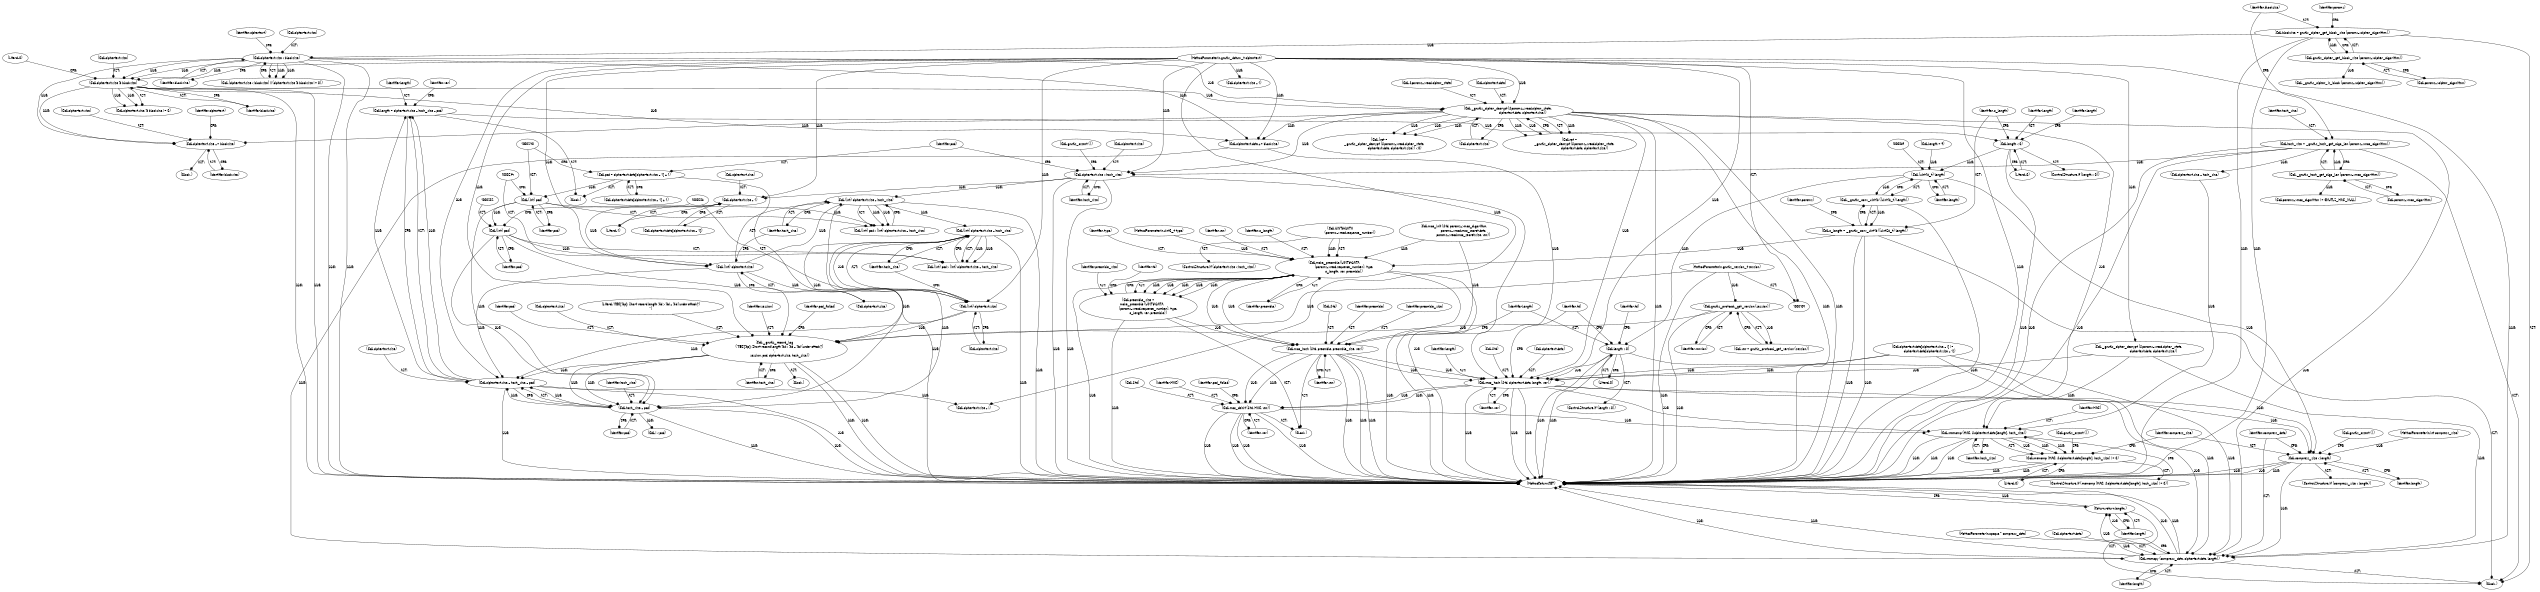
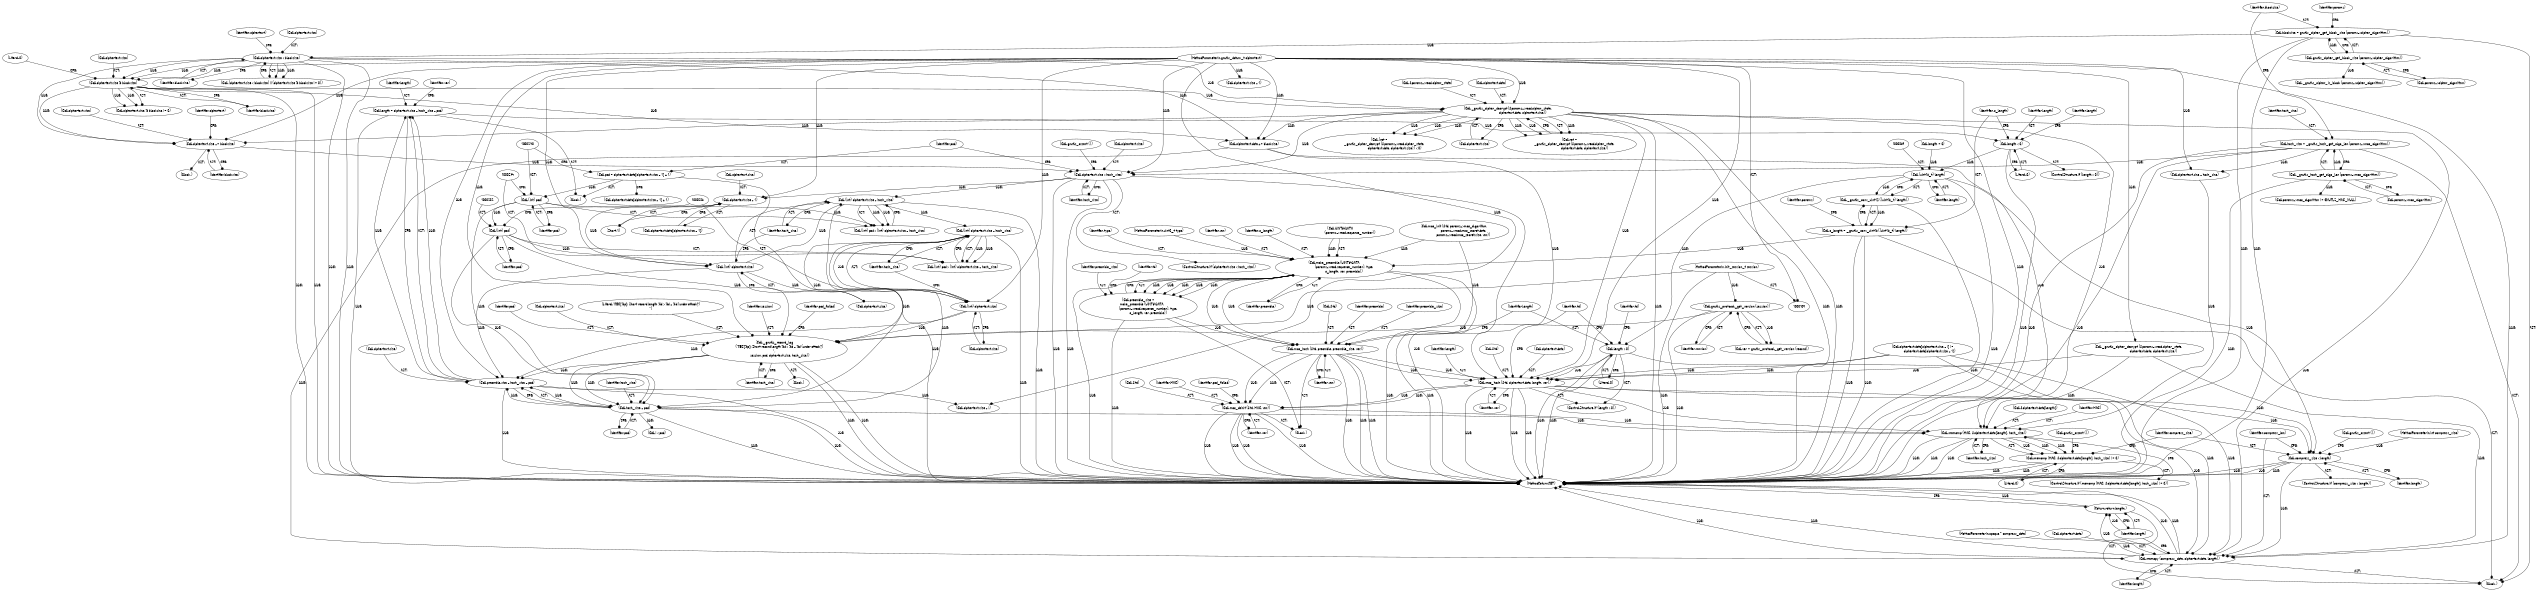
edge "(MethodParameterIn,gnutls_datum_t ciphertext)" -> "(Call,ciphertext.size - hash_size)": added, label "DDG:"
edge "(MethodParameterIn,gnutls_datum_t ciphertext)" -> "(Call,ciphertext.size -= blocksize)": added, label "DDG:"
node "(Call,length = 9)": label "(Call,length = 9)" -> "(Call,length = 0)"
edge "(Call,ciphertext.data += blocksize)" -> "(Call,memcmp (MAC, &ciphertext.data[length], hash_size))": added, label "DDG:"
edge "(Call,ciphertext.size -= blocksize)" -> "(Call,ciphertext.size < hash_size)": added, label "DDG:"
edge "(Call,ciphertext.data += blocksize)" -> "(Call,mac_hash (&td, ciphertext.data, length, ver))": arrowhead dot -> diamond
edge "(Call,ciphertext.data[ciphertext.size - 1] + 1)" -> "(Call,pad = ciphertext.data[ciphertext.size - 1] + 1)": removed, label "AST:"
node "(Call,_gnutls_conv_uint16 ((uint16_t) length))": label "(Call,_gnutls_conv_uint16 ((uint16_t) length))" -> "(Call,_gnutls_conv_uint12 ((uint16_t) length))"
node "(Literal,1)": label "(Literal,1)" -> "(Short,1)"
node "(Call,c_length = _gnutls_conv_uint16 ((uint26_t) length))": label "(Call,c_length = _gnutls_conv_uint16 ((uint26_t) length))" -> "(Call,c_length = _gnutls_conv_uint16 ((uint16_t) length))"
edge "(Call,UINT64DATA (params->read.sequence_number))" -> "(ControlStructure,if (ciphertext.size < hash_size))": now "(Call,ciphertext.size < hash_size)" -> "(ControlStructure,if (ciphertext.size < hash_size))"
node "(MethodParameterIn,gnutls_session_t session)": label "(MethodParameterIn,gnutls_session_t session)" -> "(MethodParameterIn,init_session_t session)"
node "(Call,ver = gnutls_protocol_get_version (session))": label "(Call,ver = gnutls_protocol_get_version (session))" -> "(Call,ver = gnutls_protocol_get_version (record))"
node "(Call,ciphertext.size - hash_size - pad)": label "(Call,ciphertext.size - hash_size - pad)" -> "(Call,preamble.size - hash_size - pad)"
edge "(Call,mac_hash (&td, ciphertext.data, length, ver))" -> "(ControlStructure,if (length > 0))": added, label "AST:"
node "(Call,&ciphertext.data[length])": added
edge "(Call,hash_size - pad)" -> "(Call,memcmp (MAC, &ciphertext.data[length], hash_size))": added, label "DDG:"
edge "(Call,mac_hash (&td, ciphertext.data, length, ver))" -> "(Call,memcmp (MAC, &ciphertext.data[length], hash_size))": arrowhead dot -> diamond
edge "(Call,(uint16_t) length)" -> "(MethodReturn,RET)": added, label "DDG:"
node "(Identifier,compress_data)": label "(Identifier,compress_data)" -> "(Identifier,compress_len)"
edge "(Call,_gnutls_hash_get_algo_len (params->mac_algorithm))" -> "(MethodReturn,RET)": added, label "DDG:"
edge "(Call,length = ciphertext.size - hash_size - pad)" -> "(MethodReturn,RET)": added, label "DDG:"
edge "(MethodParameterIn,opaque * compress_data)" -> "(Call,memcpy (compress_data, ciphertext.data, length))": arrowhead diamond -> dot
